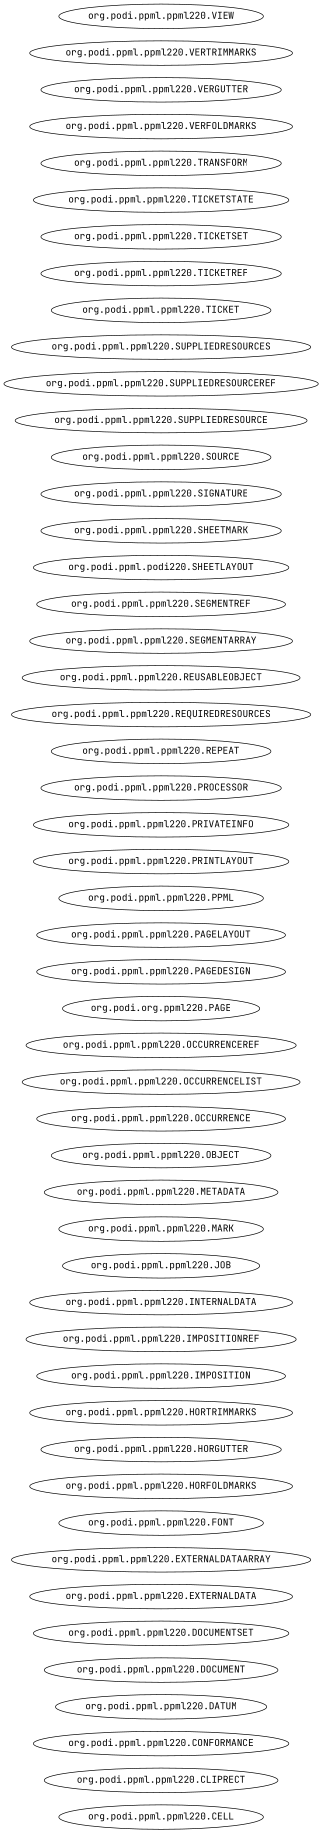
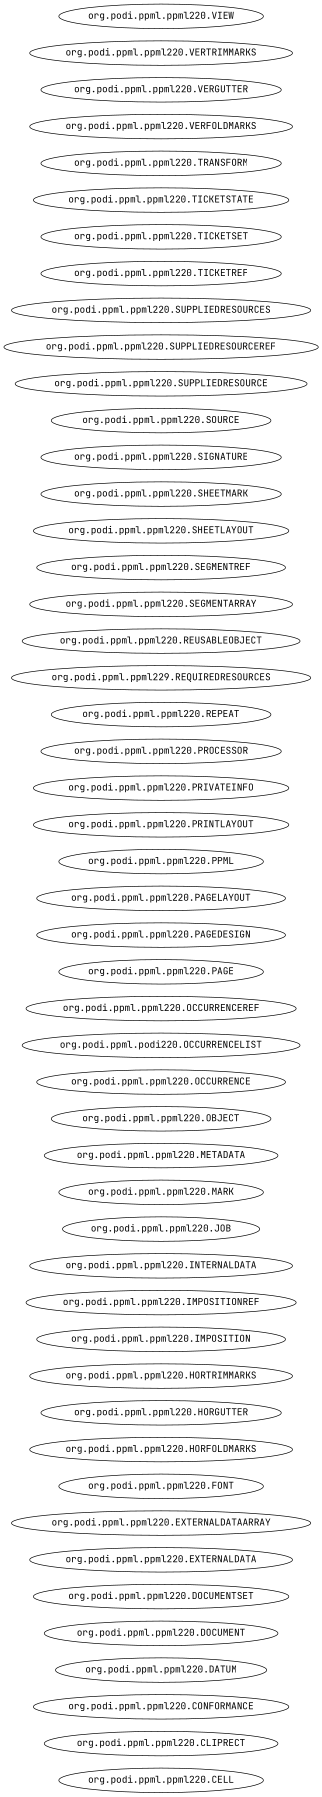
node "org.podi.ppml.ppml220.TICKET": removed
node "org.podi.ppml.podi220.SHEETLAYOUT": label "org.podi.ppml.podi220.SHEETLAYOUT" -> "org.podi.ppml.ppml220.SHEETLAYOUT"
node "org.podi.ppml.ppml220.REQUIREDRESOURCES": label "org.podi.ppml.ppml220.REQUIREDRESOURCES" -> "org.podi.ppml.ppml229.REQUIREDRESOURCES"
node "org.podi.org.ppml220.PAGE": label "org.podi.org.ppml220.PAGE" -> "org.podi.ppml.ppml220.PAGE"
node "org.podi.ppml.ppml220.OCCURRENCELIST": label "org.podi.ppml.ppml220.OCCURRENCELIST" -> "org.podi.ppml.podi220.OCCURRENCELIST"
